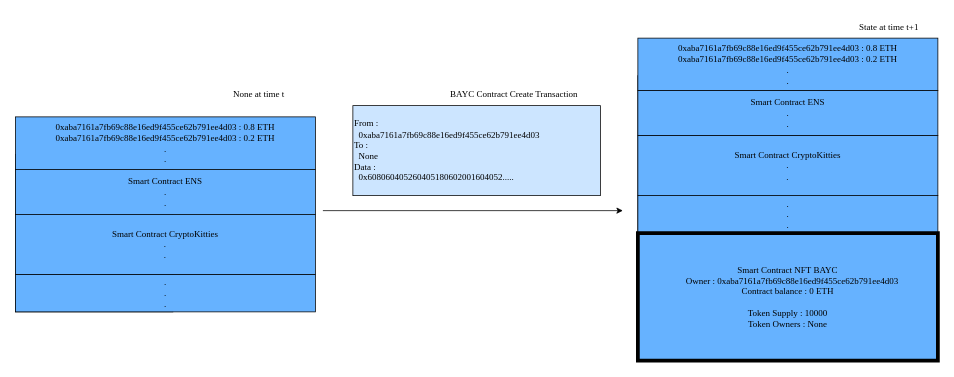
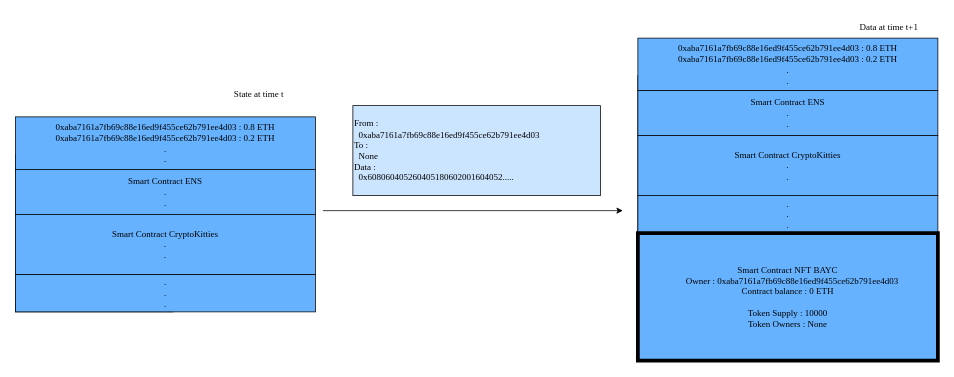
node "State at time t+1": label "State at time t+1" -> "Data at time t+1"
node "None at time t": label "None at time t" -> "State at time t"
node "BAYC Contract Create Transaction": removed
